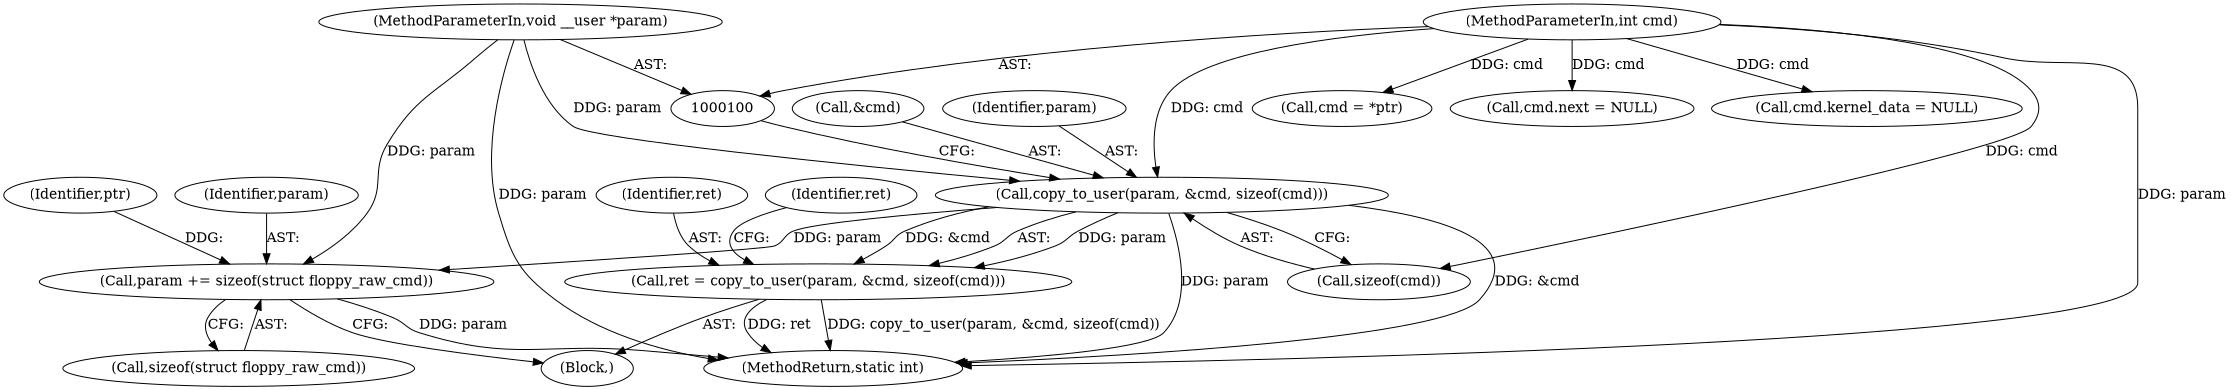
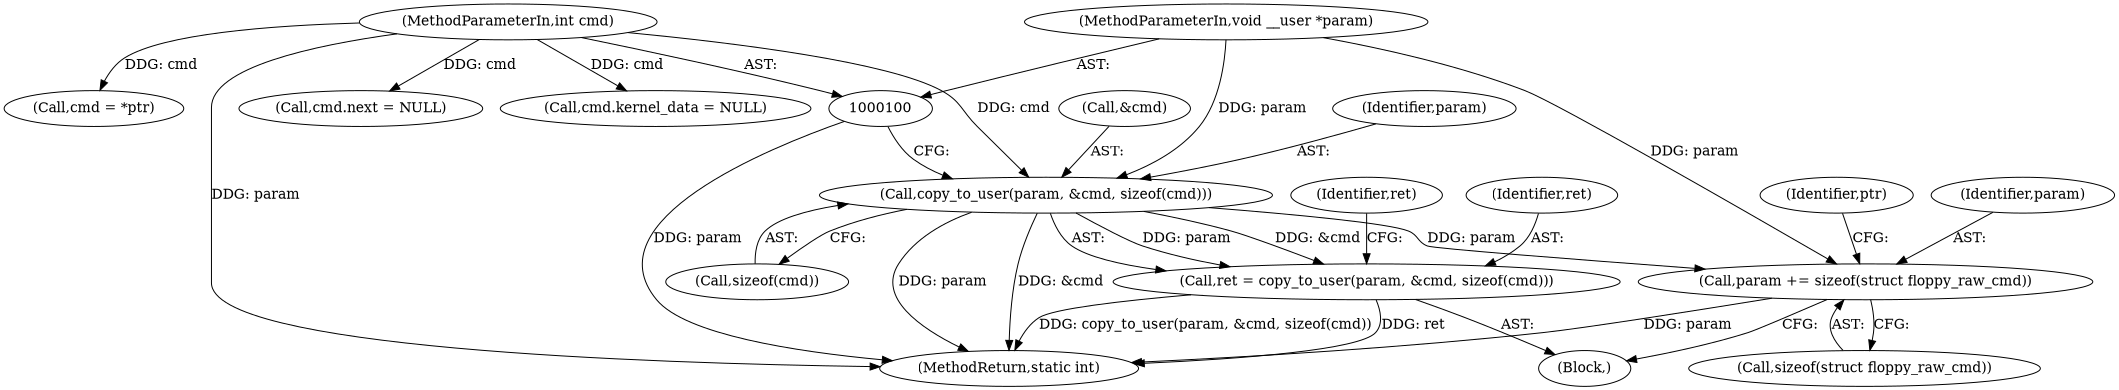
edge "(MethodParameterIn,int cmd)" -> "(Call,sizeof(cmd))": removed, label "DDG: cmd"
edge "(Identifier,ptr)" -> "(Call,param += sizeof(struct floppy_raw_cmd))": label "DDG: " -> "CFG: "
edge "(MethodParameterIn,void __user *param)" -> "(MethodReturn,static int)": now "1000100" -> "(MethodReturn,static int)"
